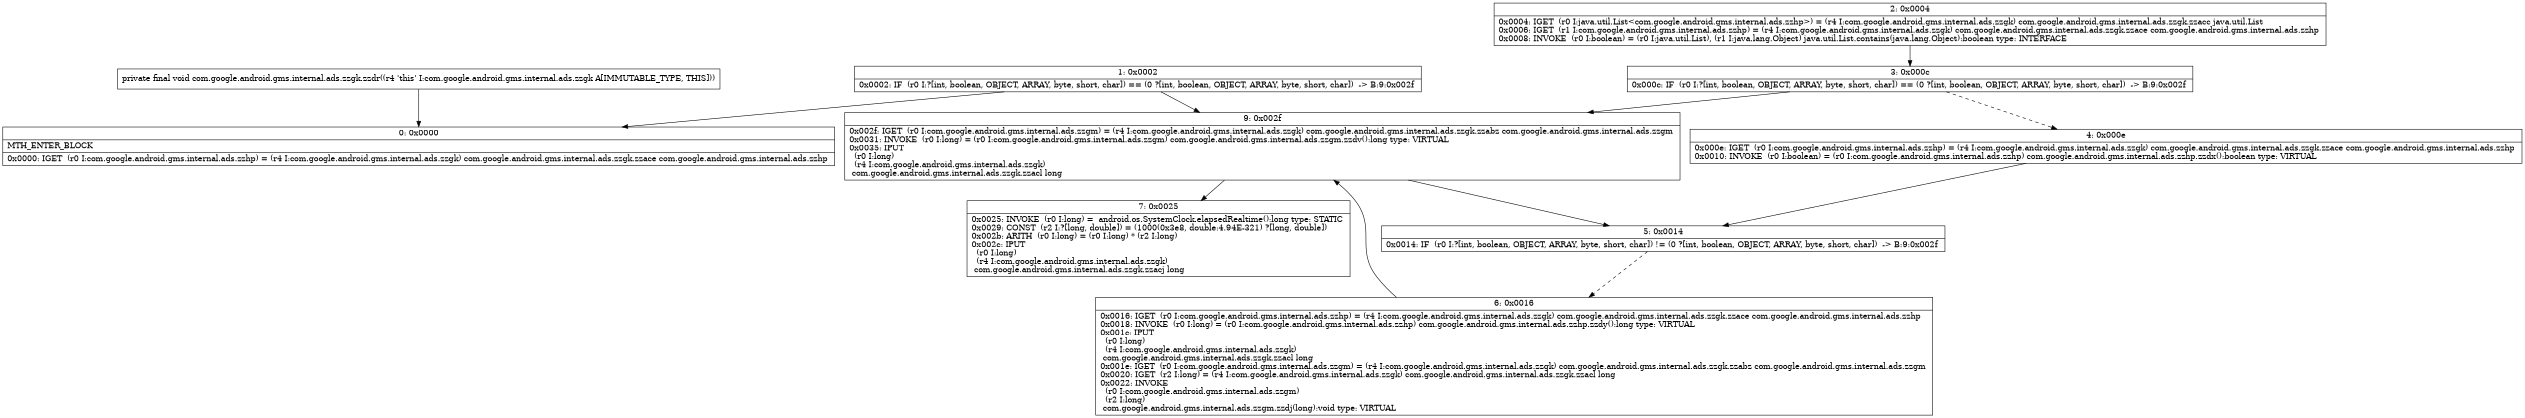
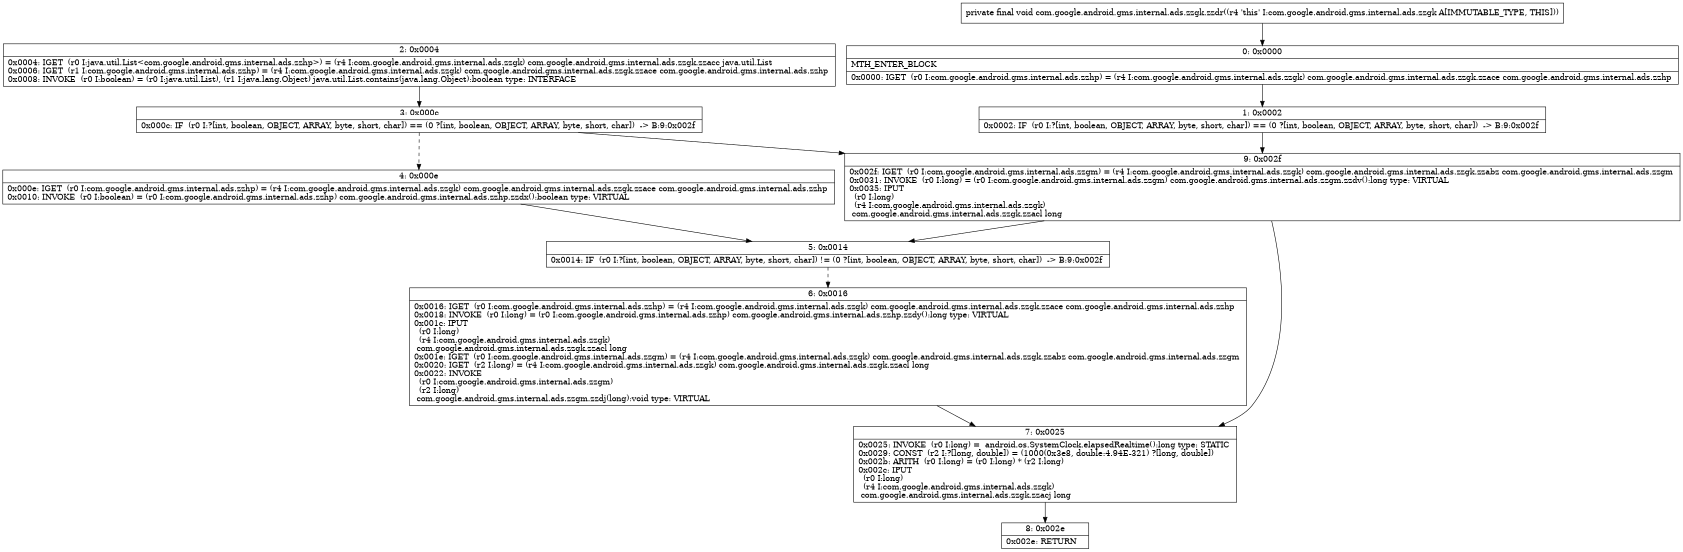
edge "1: 0x0002" -> "0: 0x0000": reversed
edge "6: 0x0016" -> "9: 0x002f": now "6: 0x0016" -> "7: 0x0025"
node "8: 0x002e": added
